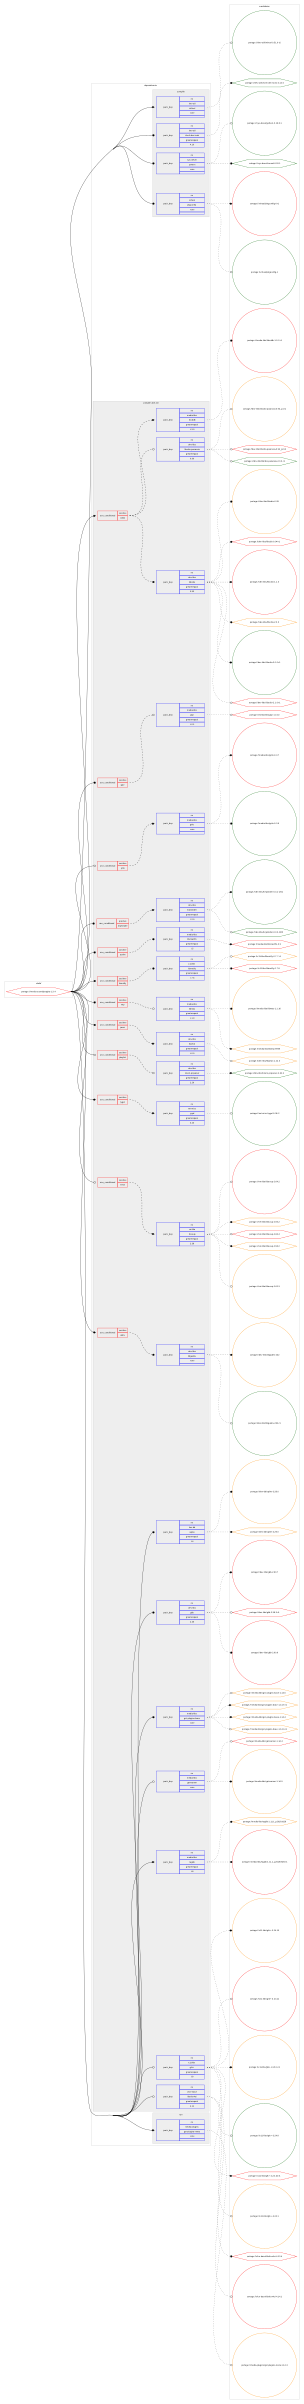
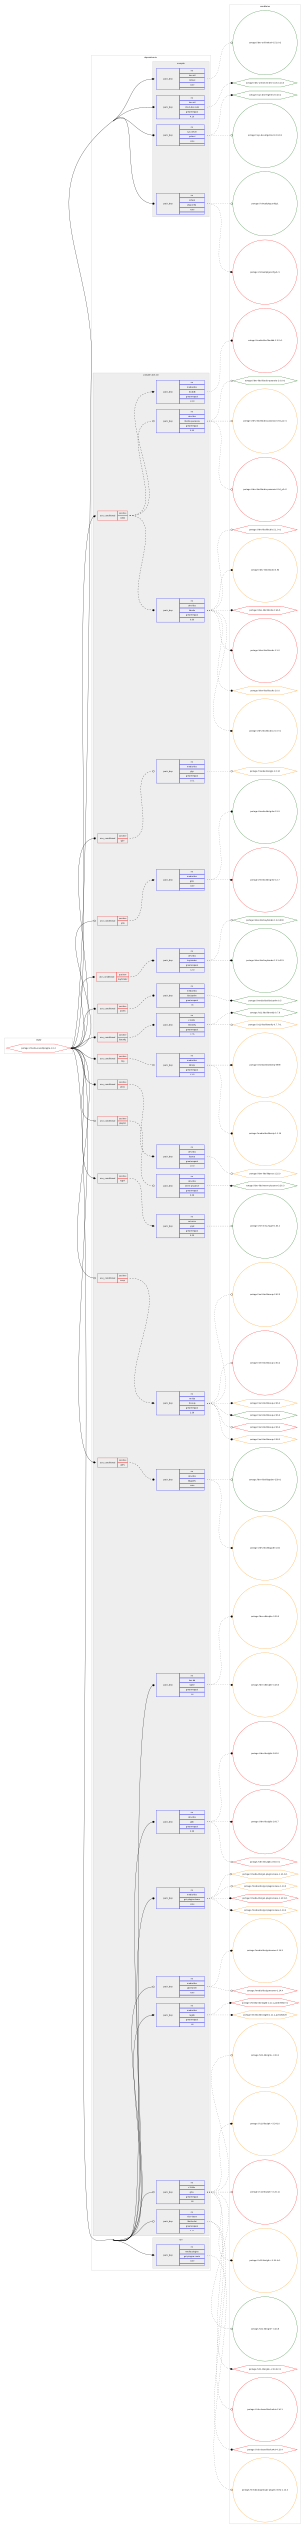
node "portage://sys-devel/sound-0.20.1": label "portage://sys-devel/sound-0.20.1" -> "portage://sys-devel/gettext-0.20.1"
node "portage://dev-libs/libcdio-paranoia-0.94_p2-r2": shape hexagon -> circle
node "portage://dev-libs/libcdio-2.0.0-r1": color darkgreen -> darkorange
node "portage://media-libs/glyr-1.0.10": color red -> darkorange
node "portage://media-libs/libclastfm-0.5": color red -> darkgreen
node "portage://x11-libs/libnotify-0.7.8": color red -> darkgreen
node "portage://media-libs/libmtp-9999": shape hexagon -> circle
node "portage://net-libs/libsoup-2.66.3": added
node "portage://dev-db/sqlite-3.29.0": shape hexagon -> circle
node "portage://media-libs/gst-plugins-base-1.14.5-r1": color darkorange -> red
node "portage://media-libs/taglib-1.11.1_p20190920-r1": shape circle -> hexagon
